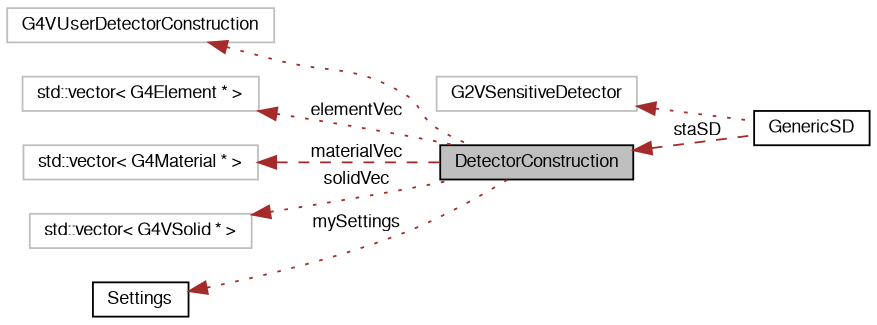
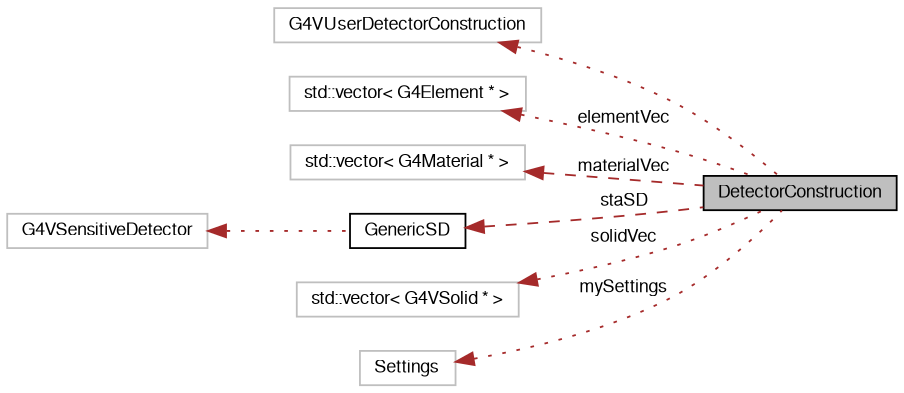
node "G2VSensitiveDetector": label "G2VSensitiveDetector" -> "G4VSensitiveDetector"
edge "GenericSD" -> "DetectorConstruction": reversed
node "Settings": color black -> grey75
